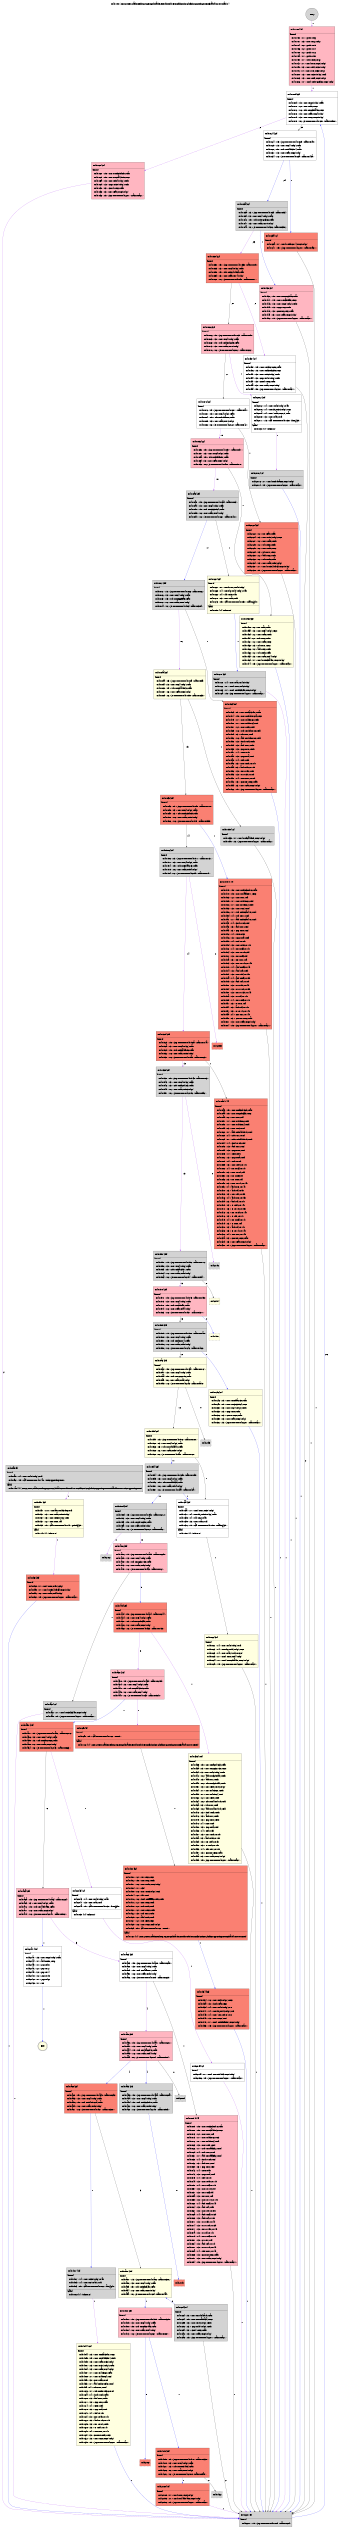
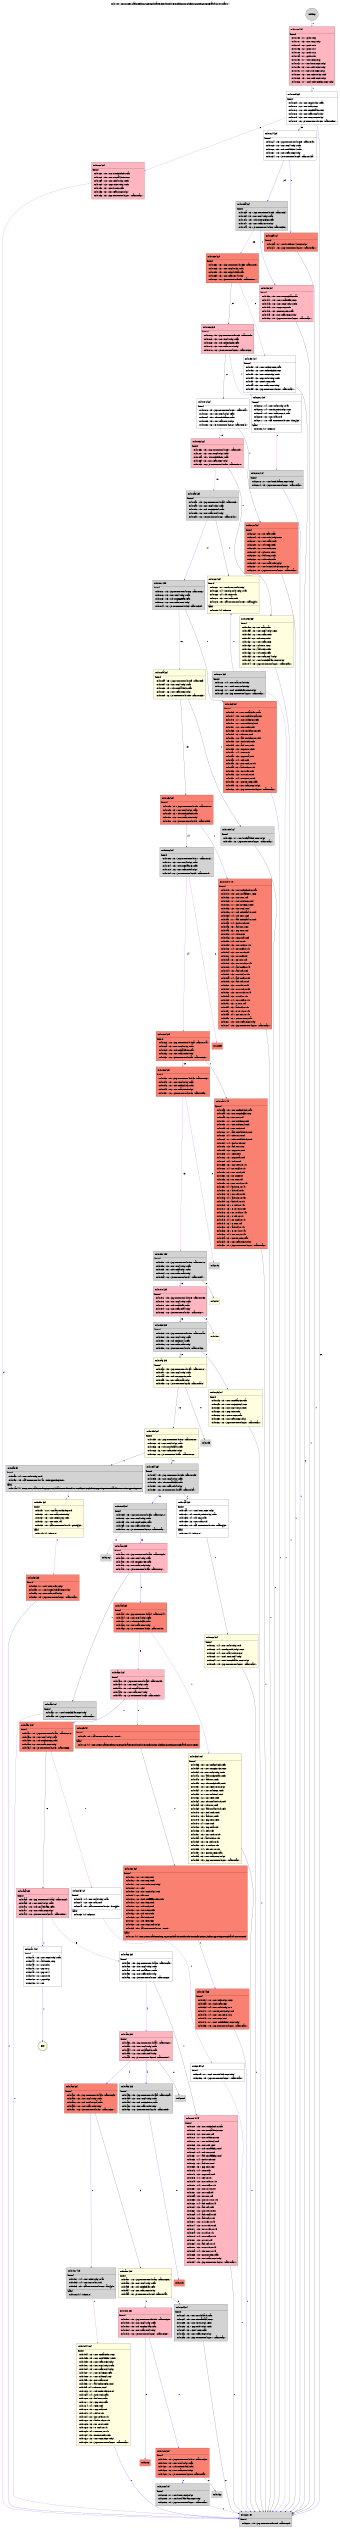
node "Entry": label "Entry" -> "Desktop"
edge "0x401c61 [23]" -> "0x401c78 [23]": reversed
node "0x40193e [25]": fillcolor lightgrey -> salmon
edge "0x402201 [5]" -> "0x40180d [23]": reversed
edge "0x4019bb [25]" -> "0x401caa [23]": now "0x4019bb [25]" -> "0x401fae [9]"
edge "0x401c8f [27]" -> "0x401ae7 [25]": reversed
node "0x40218e [19]": fillcolor salmon -> lightgrey
